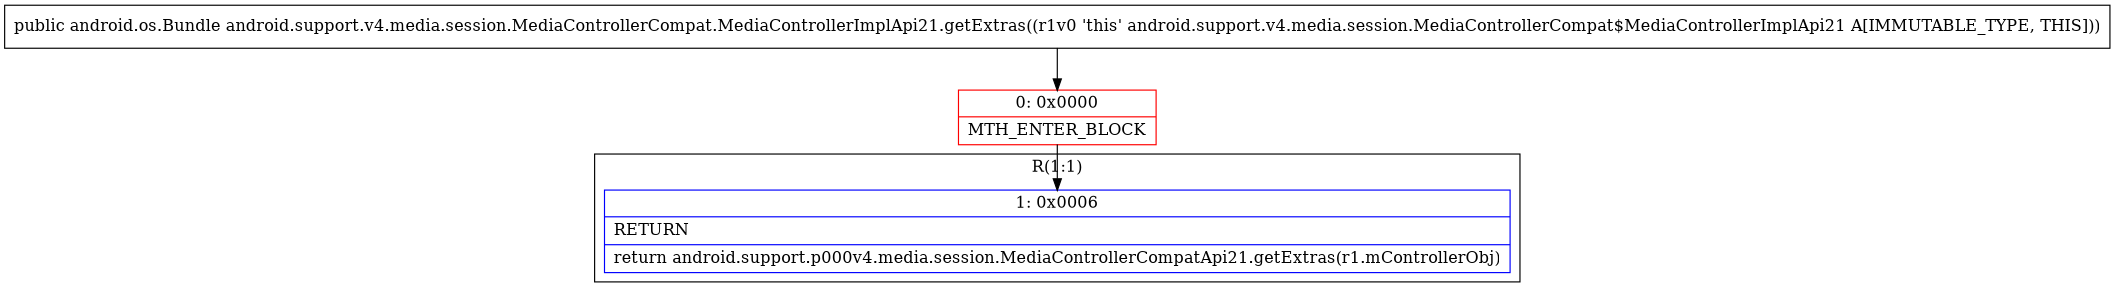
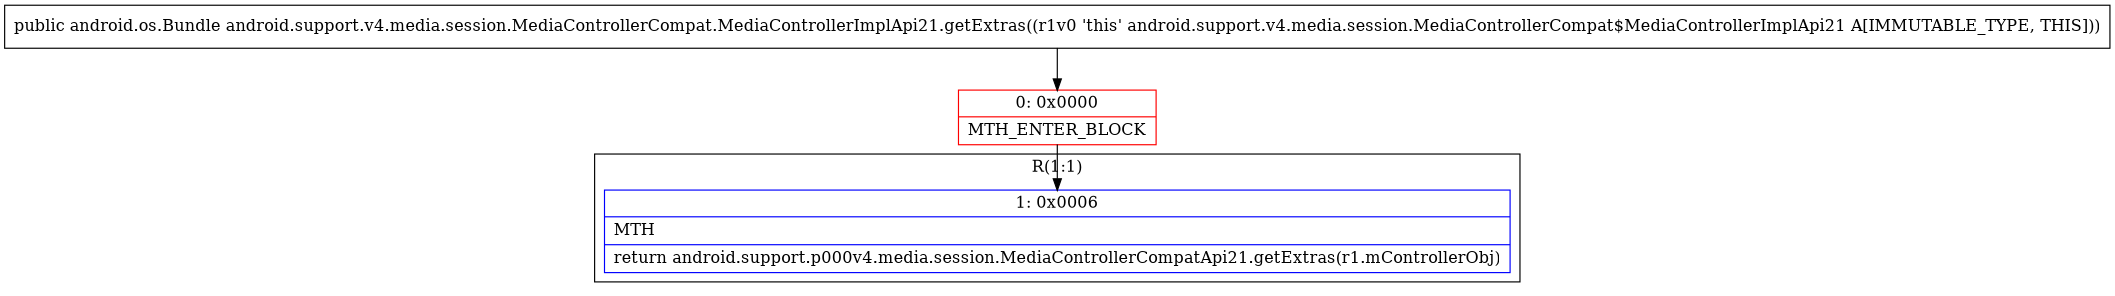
node "1: 0x0006": text "RETURN" -> "MTH"
